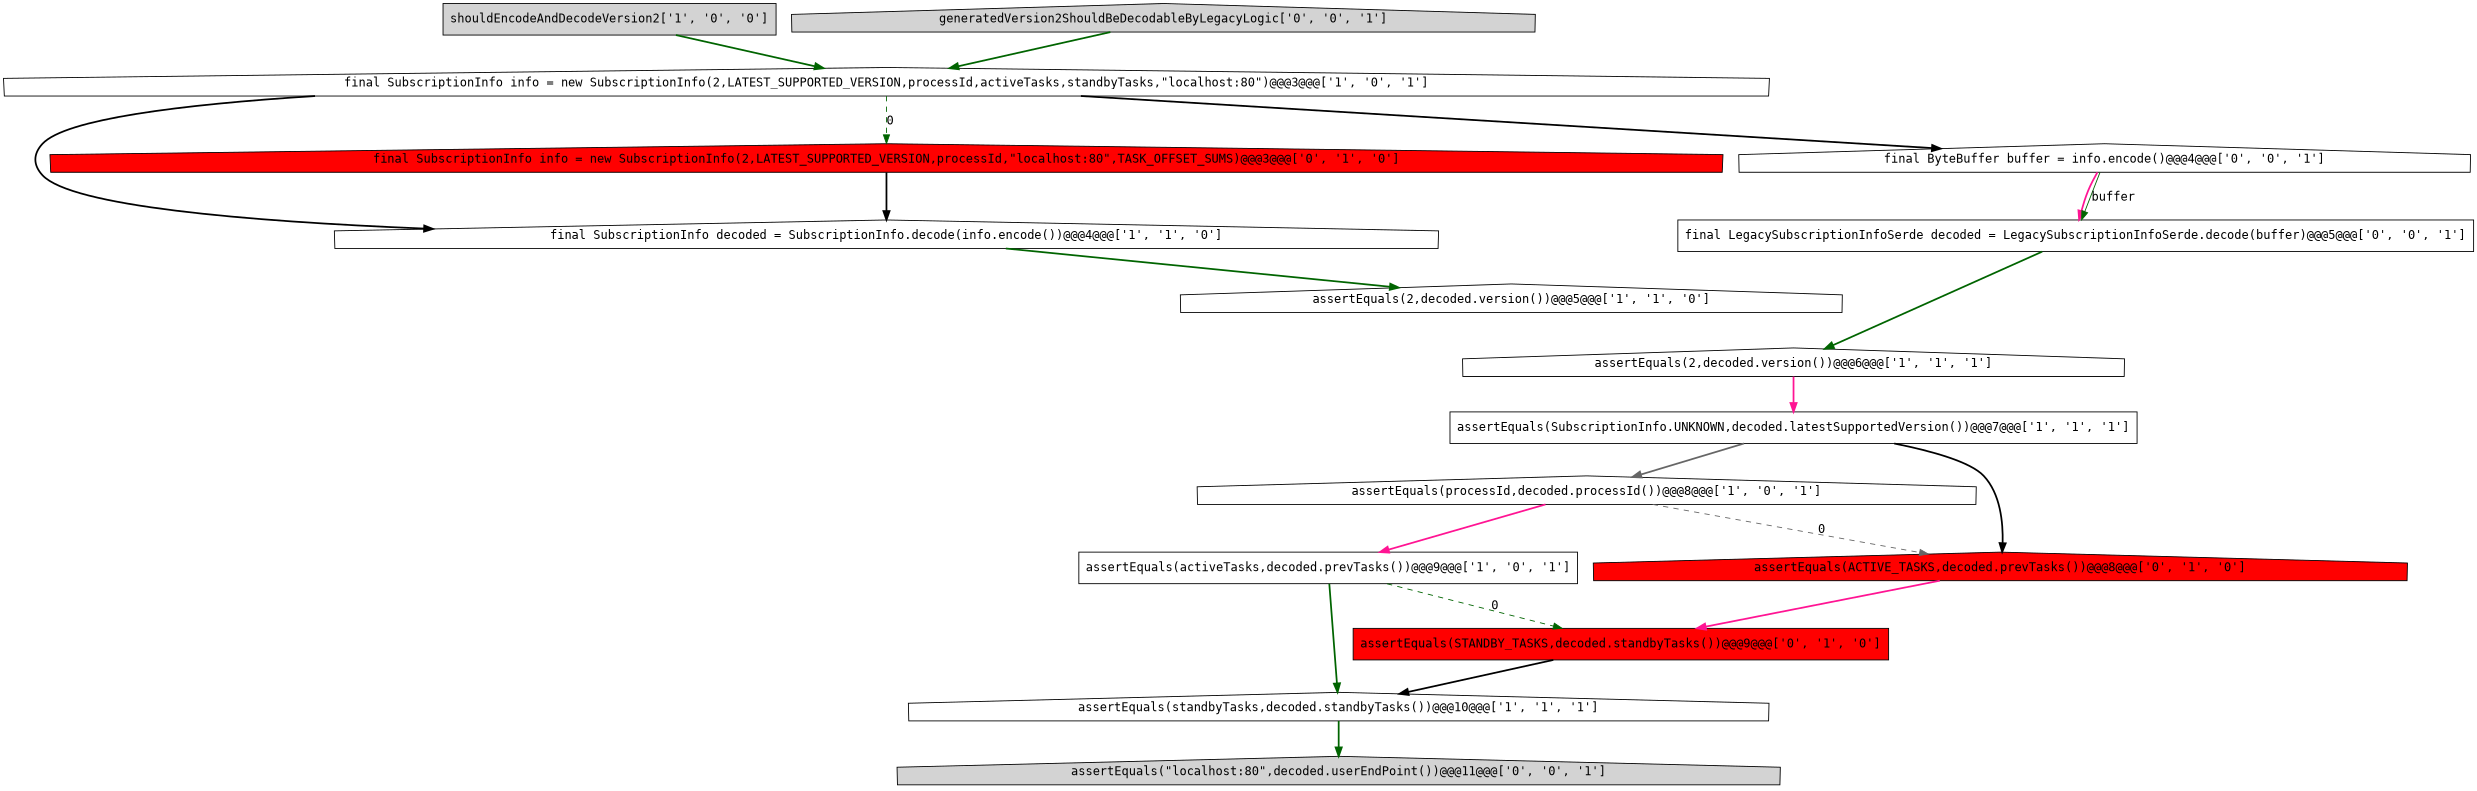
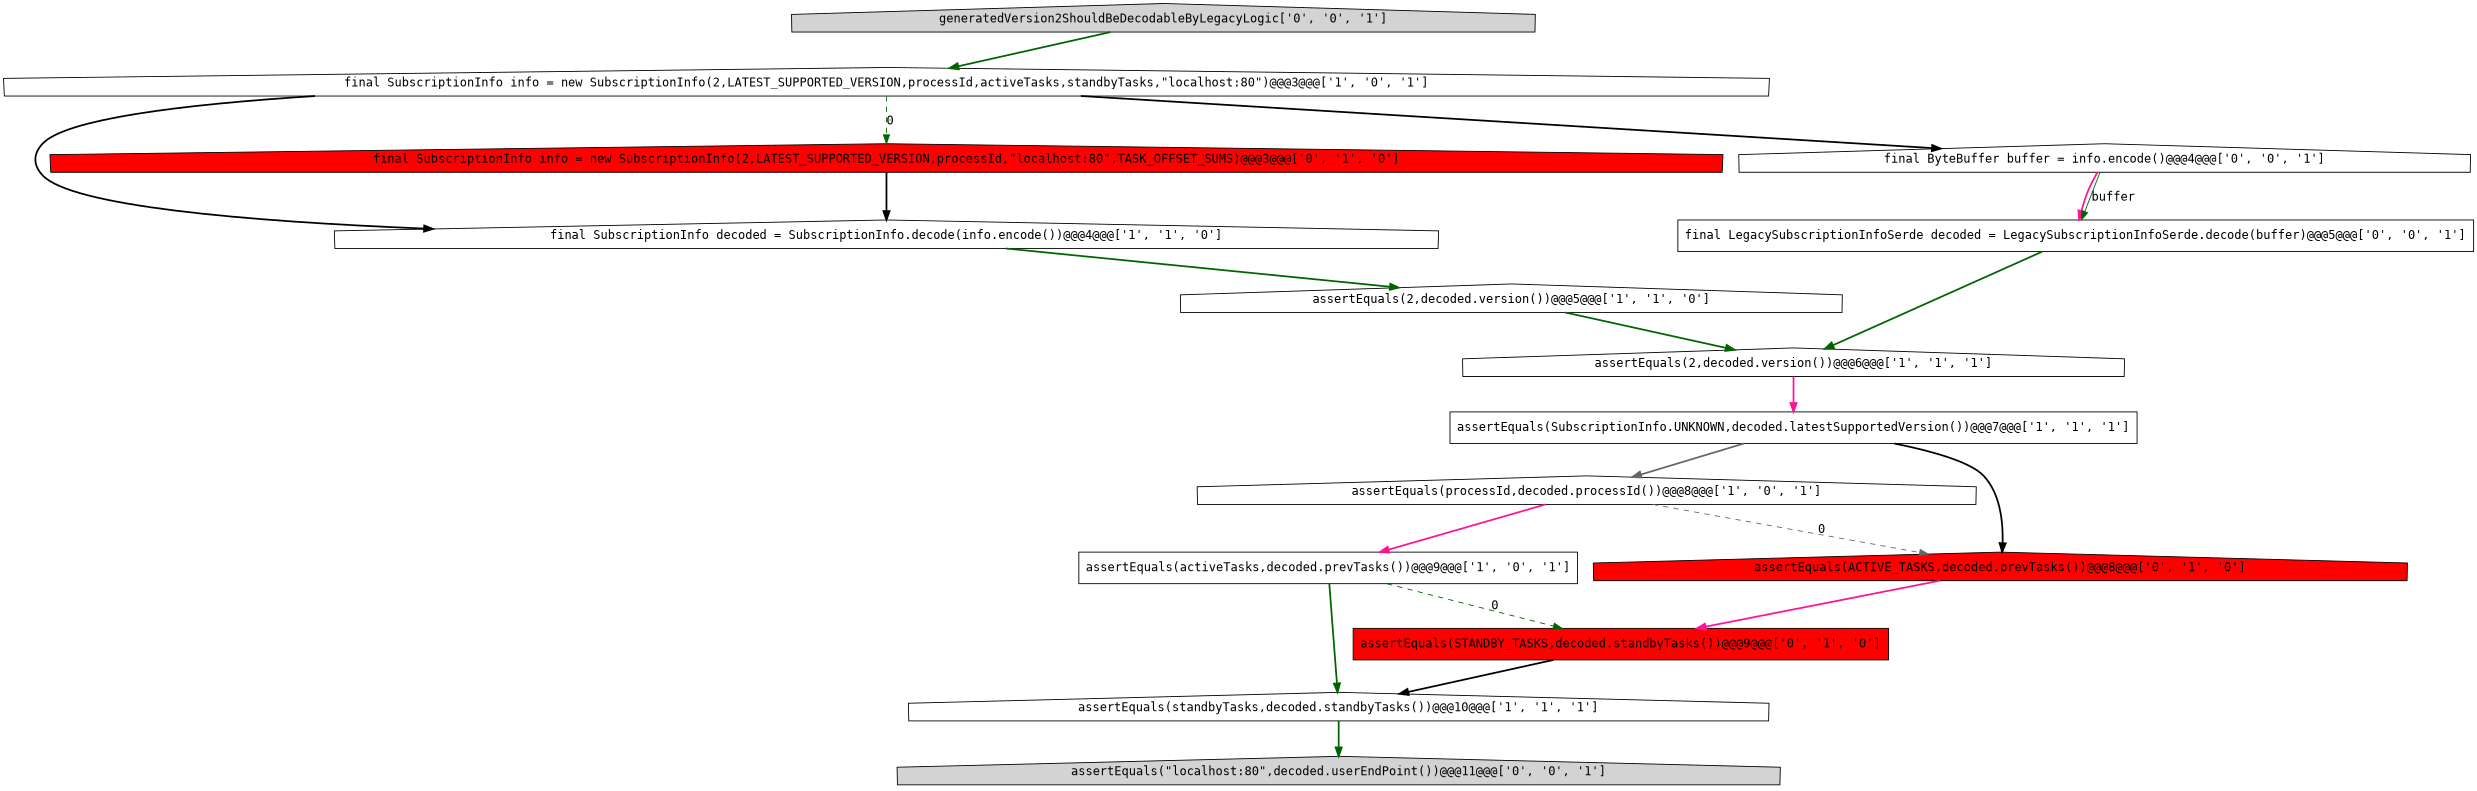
node "shouldEncodeAndDecodeVersion2['1', '0', '0']": removed
edge "assertEquals(2,decoded.version())@@@5@@@['1', '1', '0']" -> "assertEquals(2,decoded.version())@@@6@@@['1', '1', '1']": added
